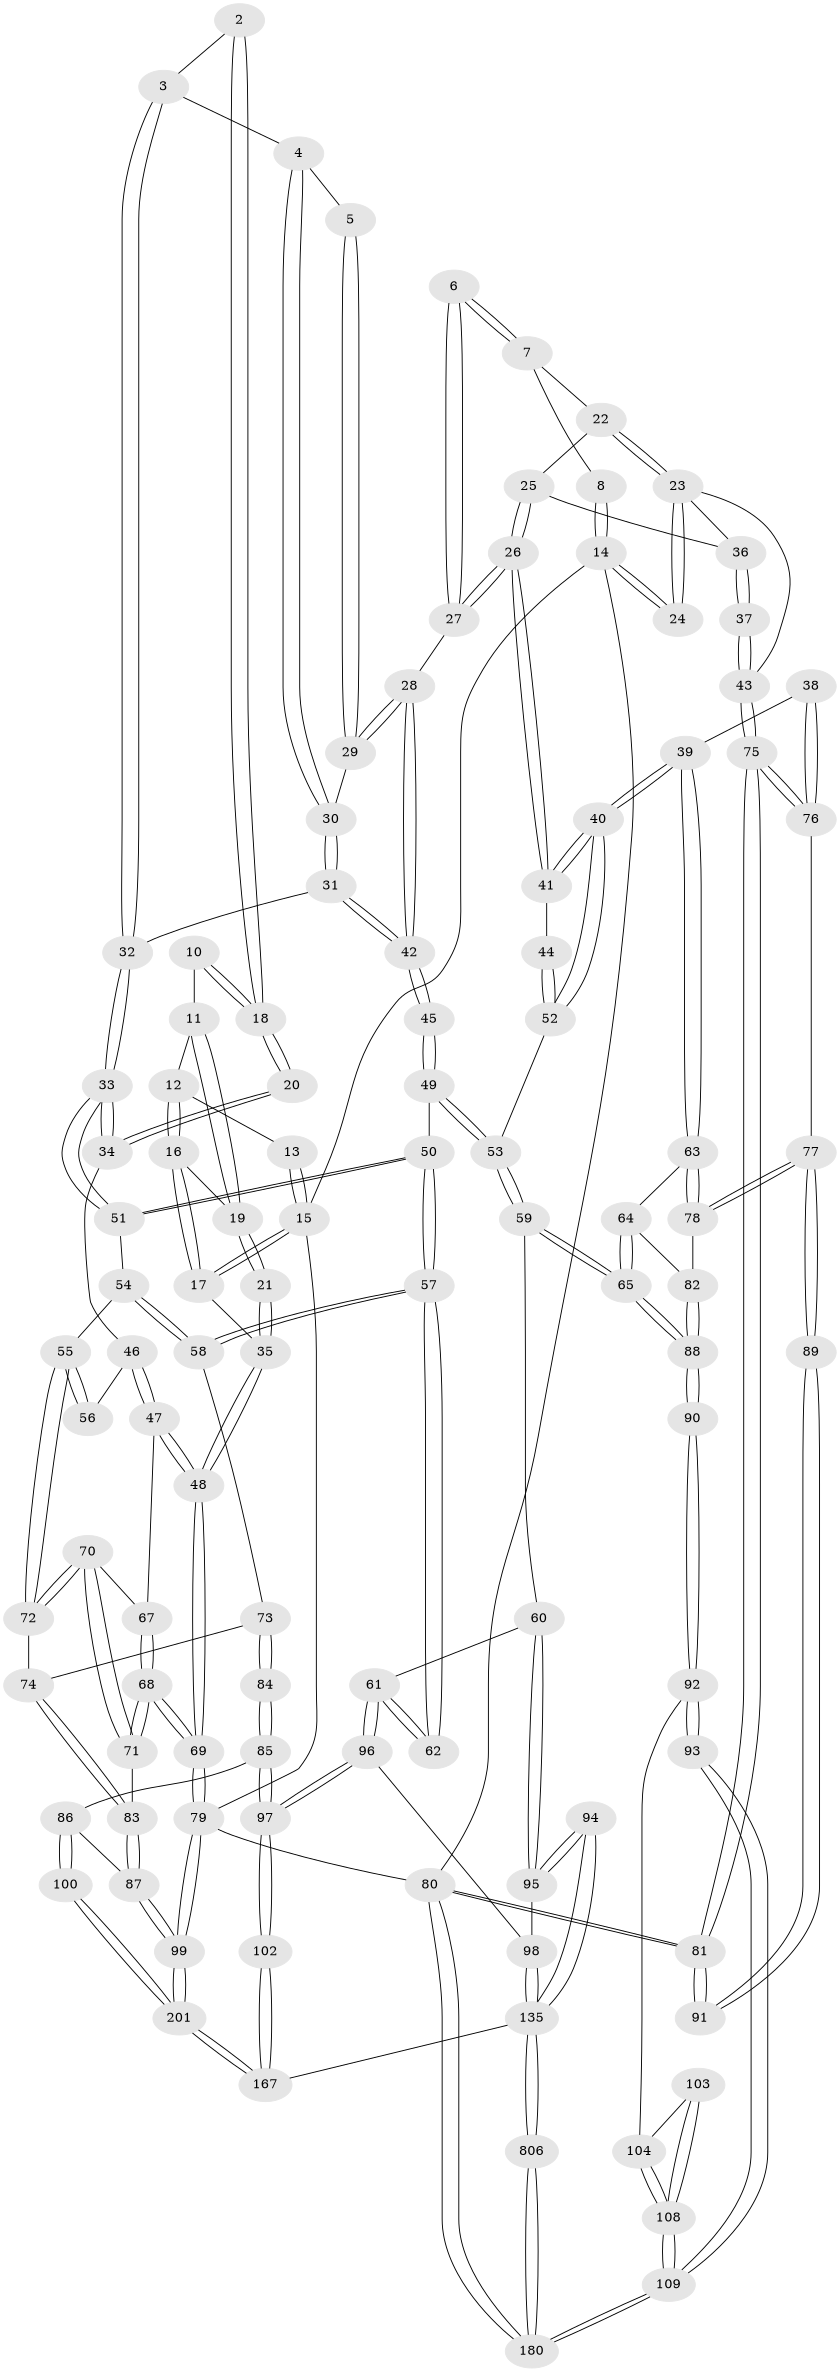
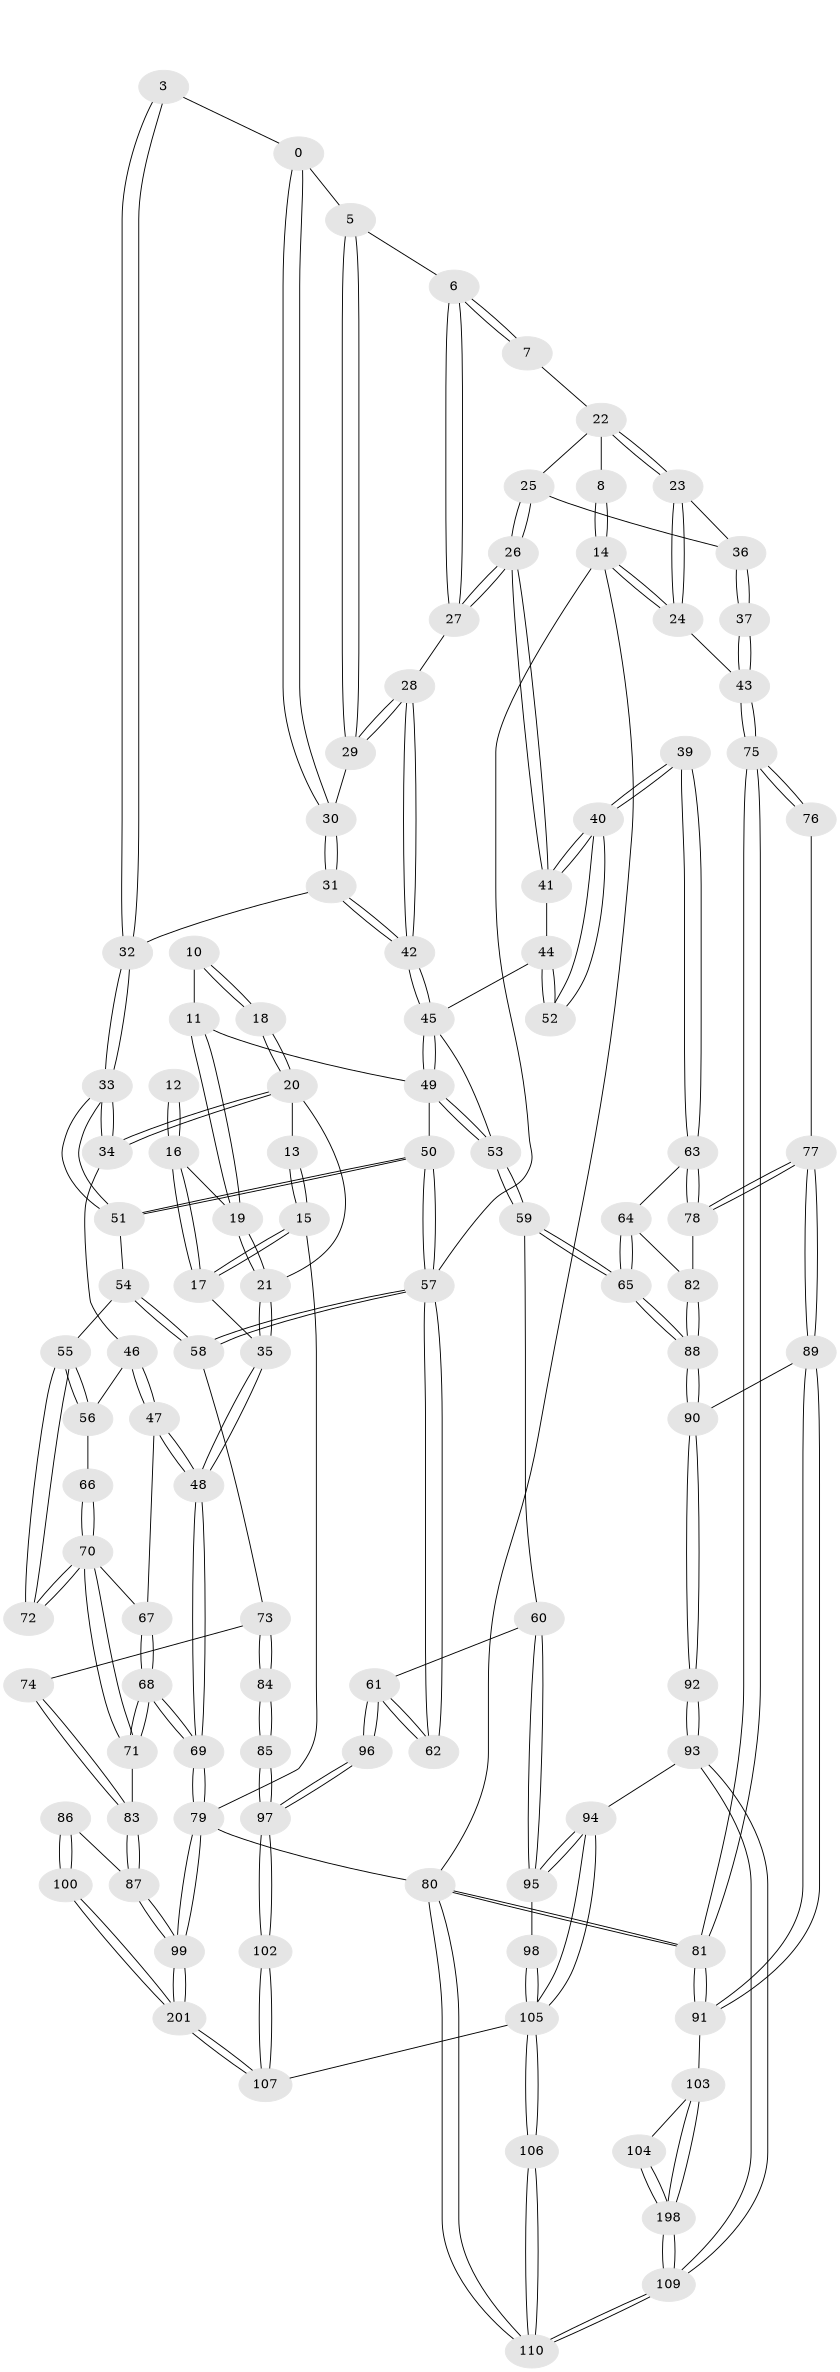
node "2": removed
node "4": label "4" -> "0"
edge "5" -- "6": added
edge "7" -- "8": now "22" -- "8"
edge "23" -- "43": now "24" -- "43"
node "38": removed
edge "14" -- "15": now "14" -- "57"
edge "44" -- "45": added
edge "11" -- "12": now "11" -- "49"
edge "52" -- "53": now "45" -- "53"
edge "12" -- "13": now "20" -- "13"
edge "20" -- "21": added
edge "89" -- "90": added
node "66": added
edge "72" -- "74": removed
edge "85" -- "86": removed
edge "93" -- "94": added
edge "96" -- "98": removed
edge "92" -- "104": removed
node "135": label "135" -> "105"
edge "91" -- "103": added
node "167": label "167" -> "107"
node "806": label "806" -> "106"
node "108": label "108" -> "198"
node "180": label "180" -> "110"
